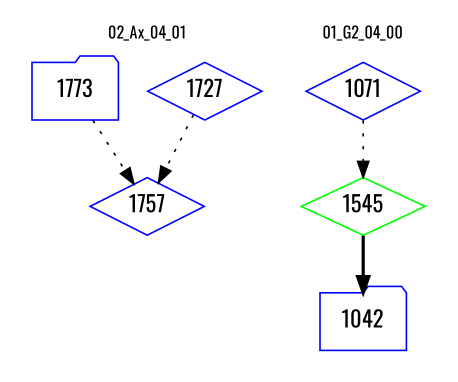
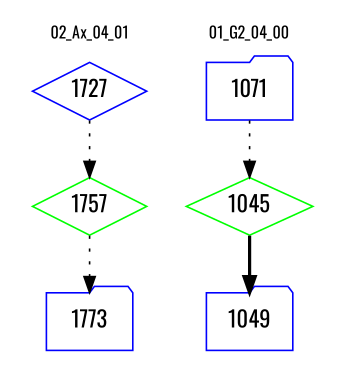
node "1071": shape diamond -> folder
edge "1773" -> "1757": reversed
node "1757": color blue -> green
node "1545": label "1545" -> "1045"
node "1042": label "1042" -> "1049"
